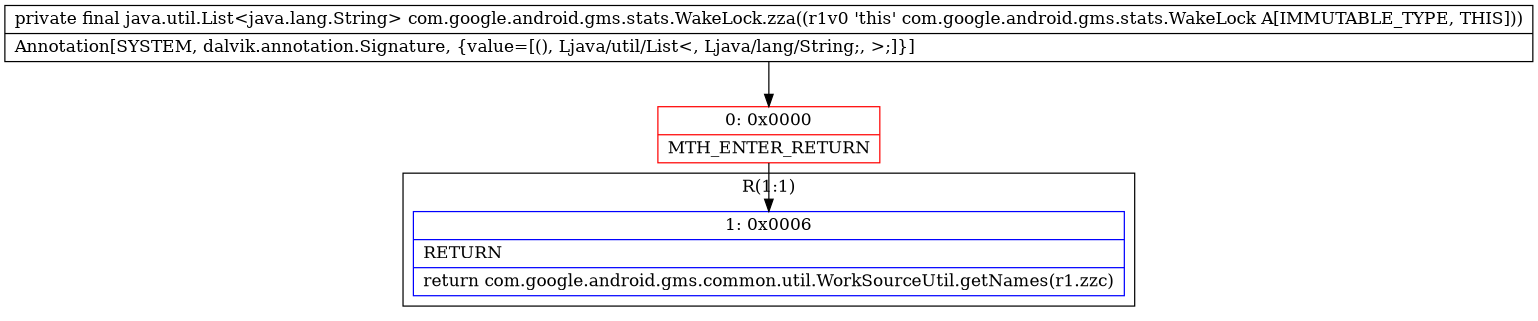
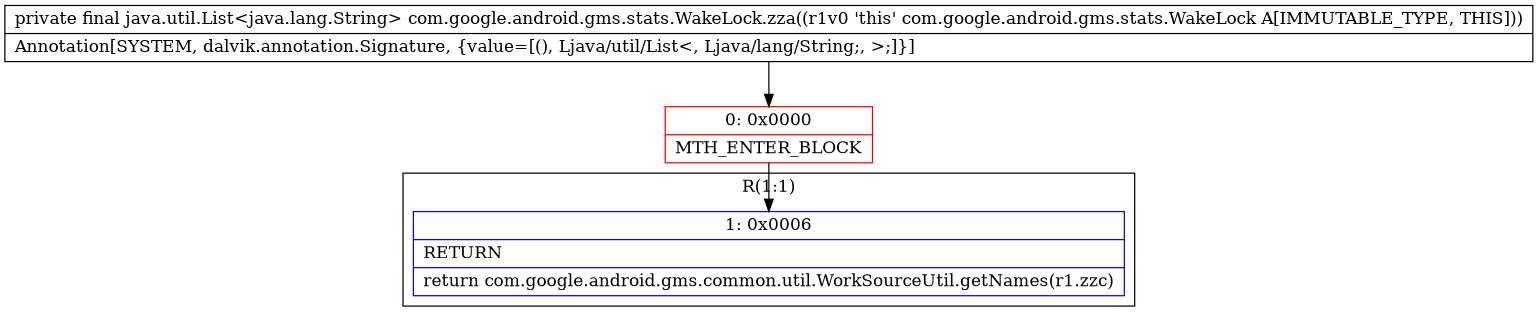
node "0: 0x0000": text "MTH_ENTER_RETURN" -> "MTH_ENTER_BLOCK"
